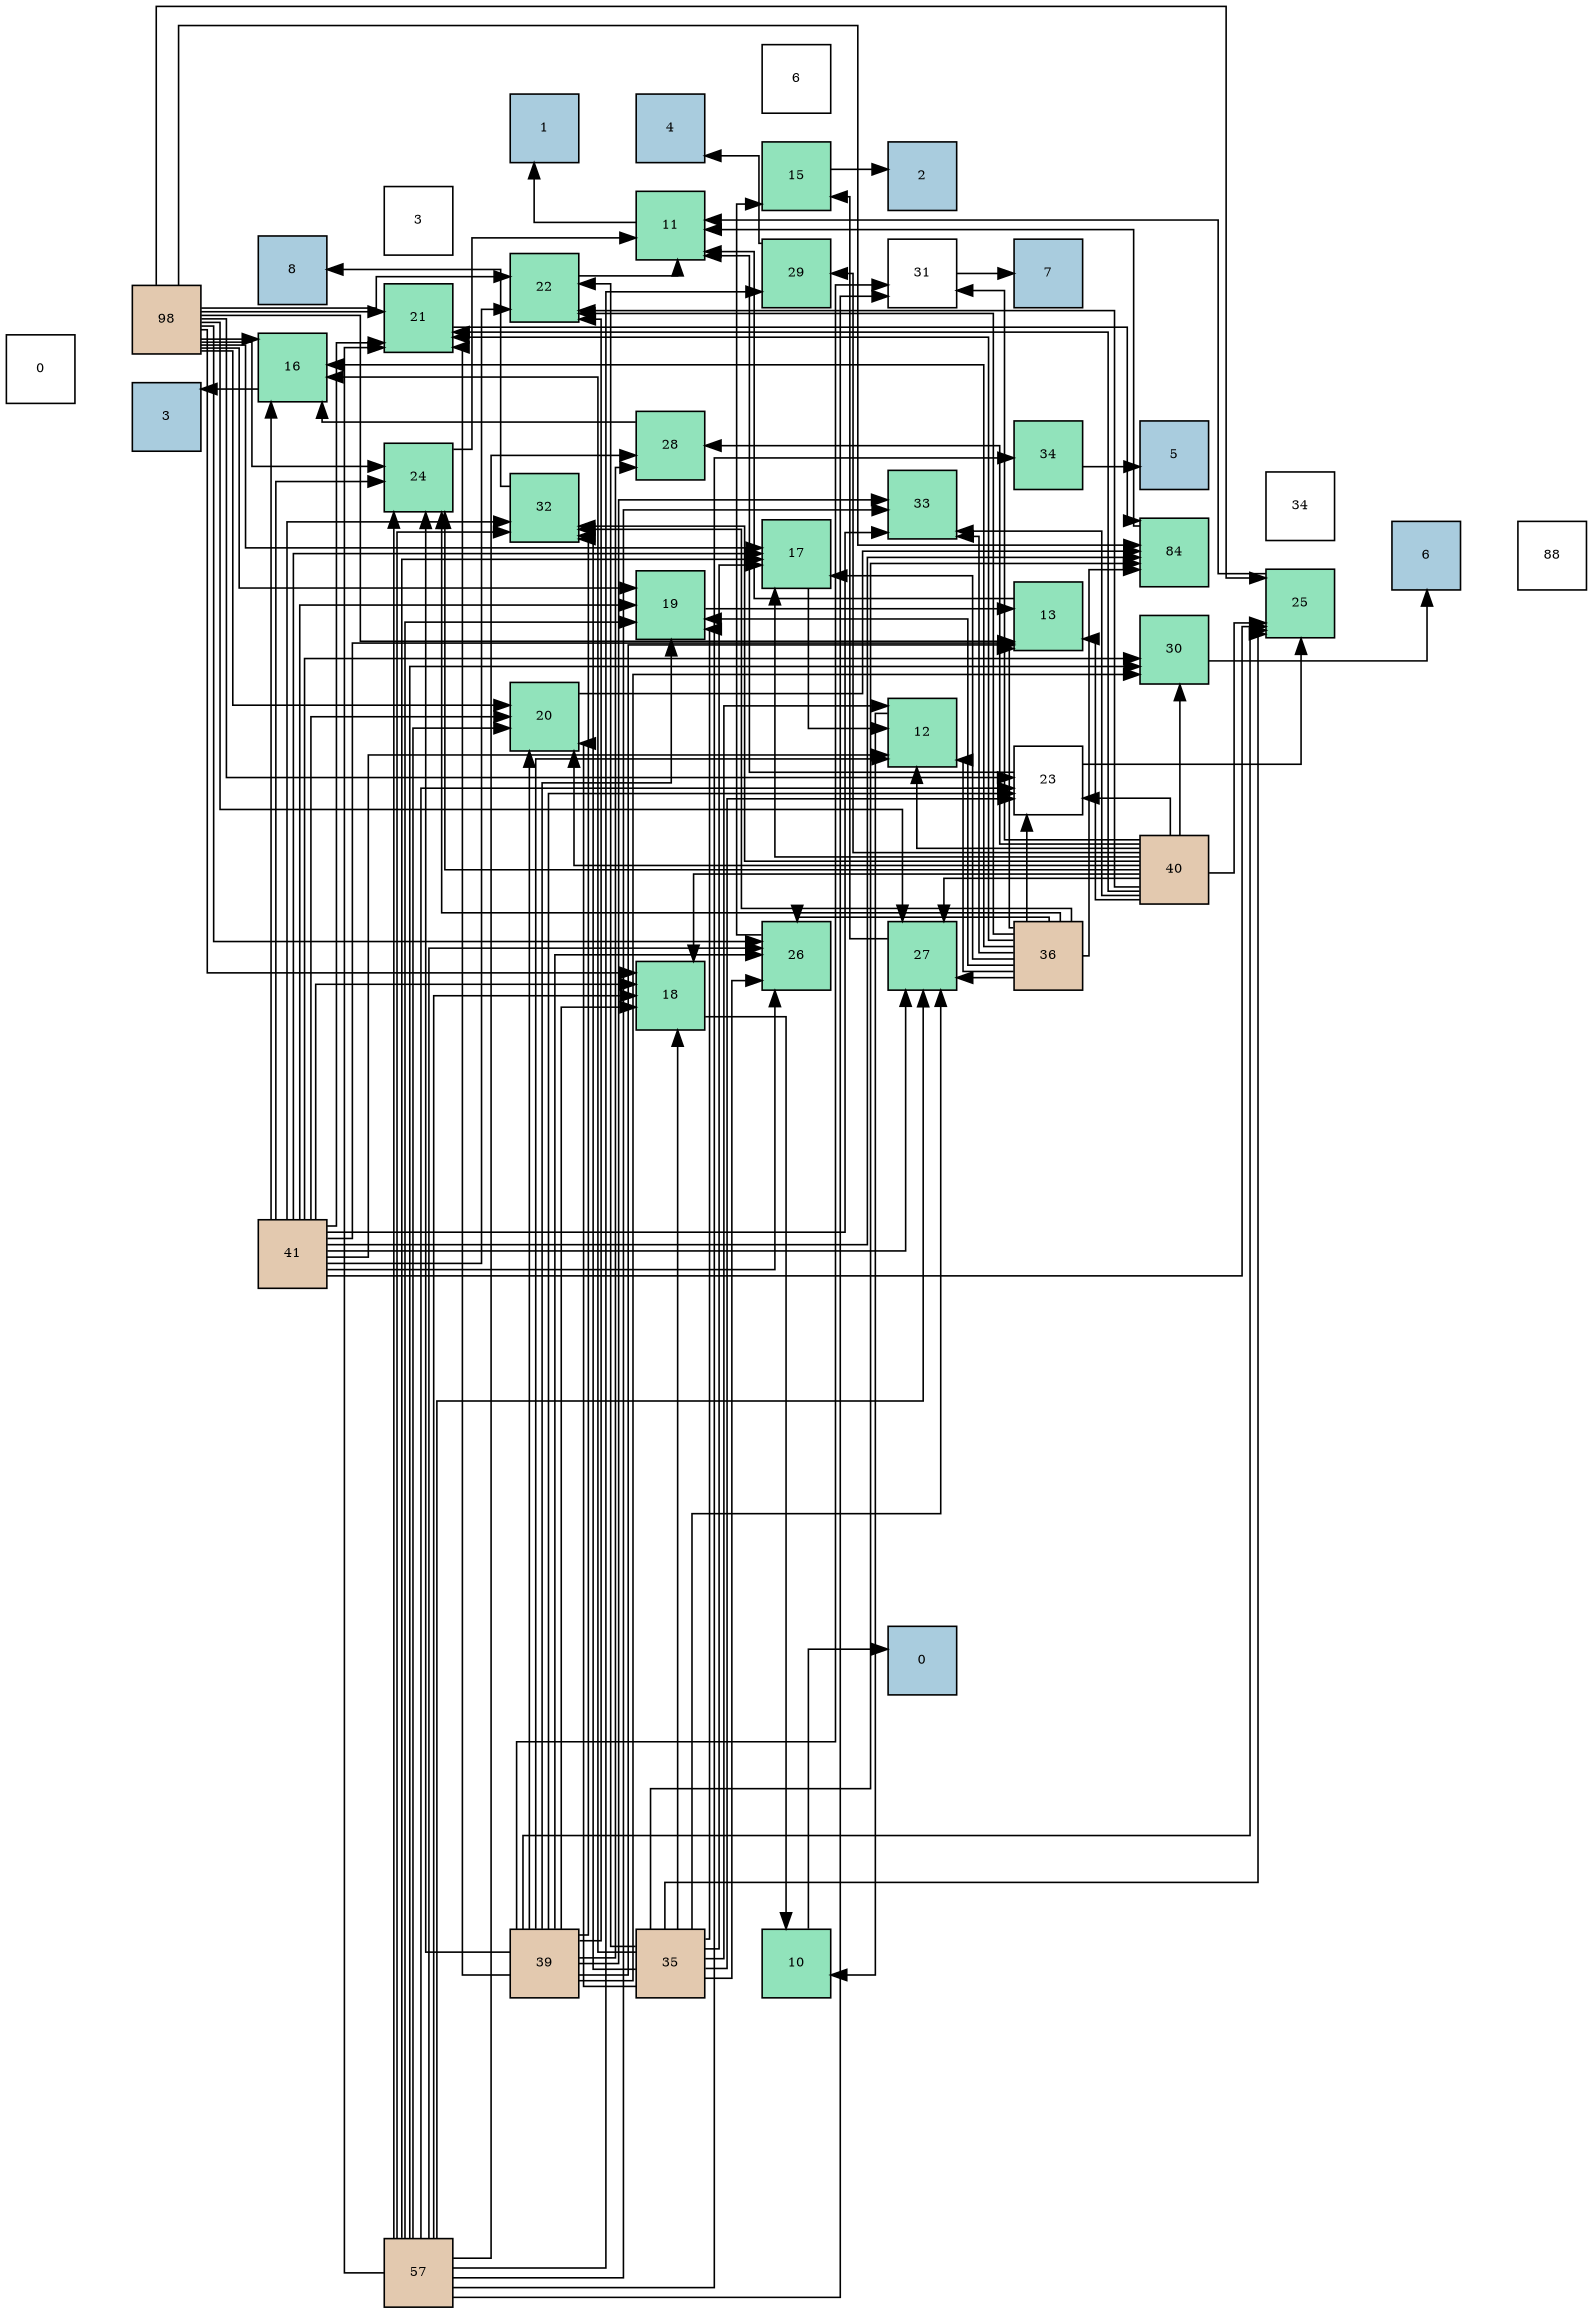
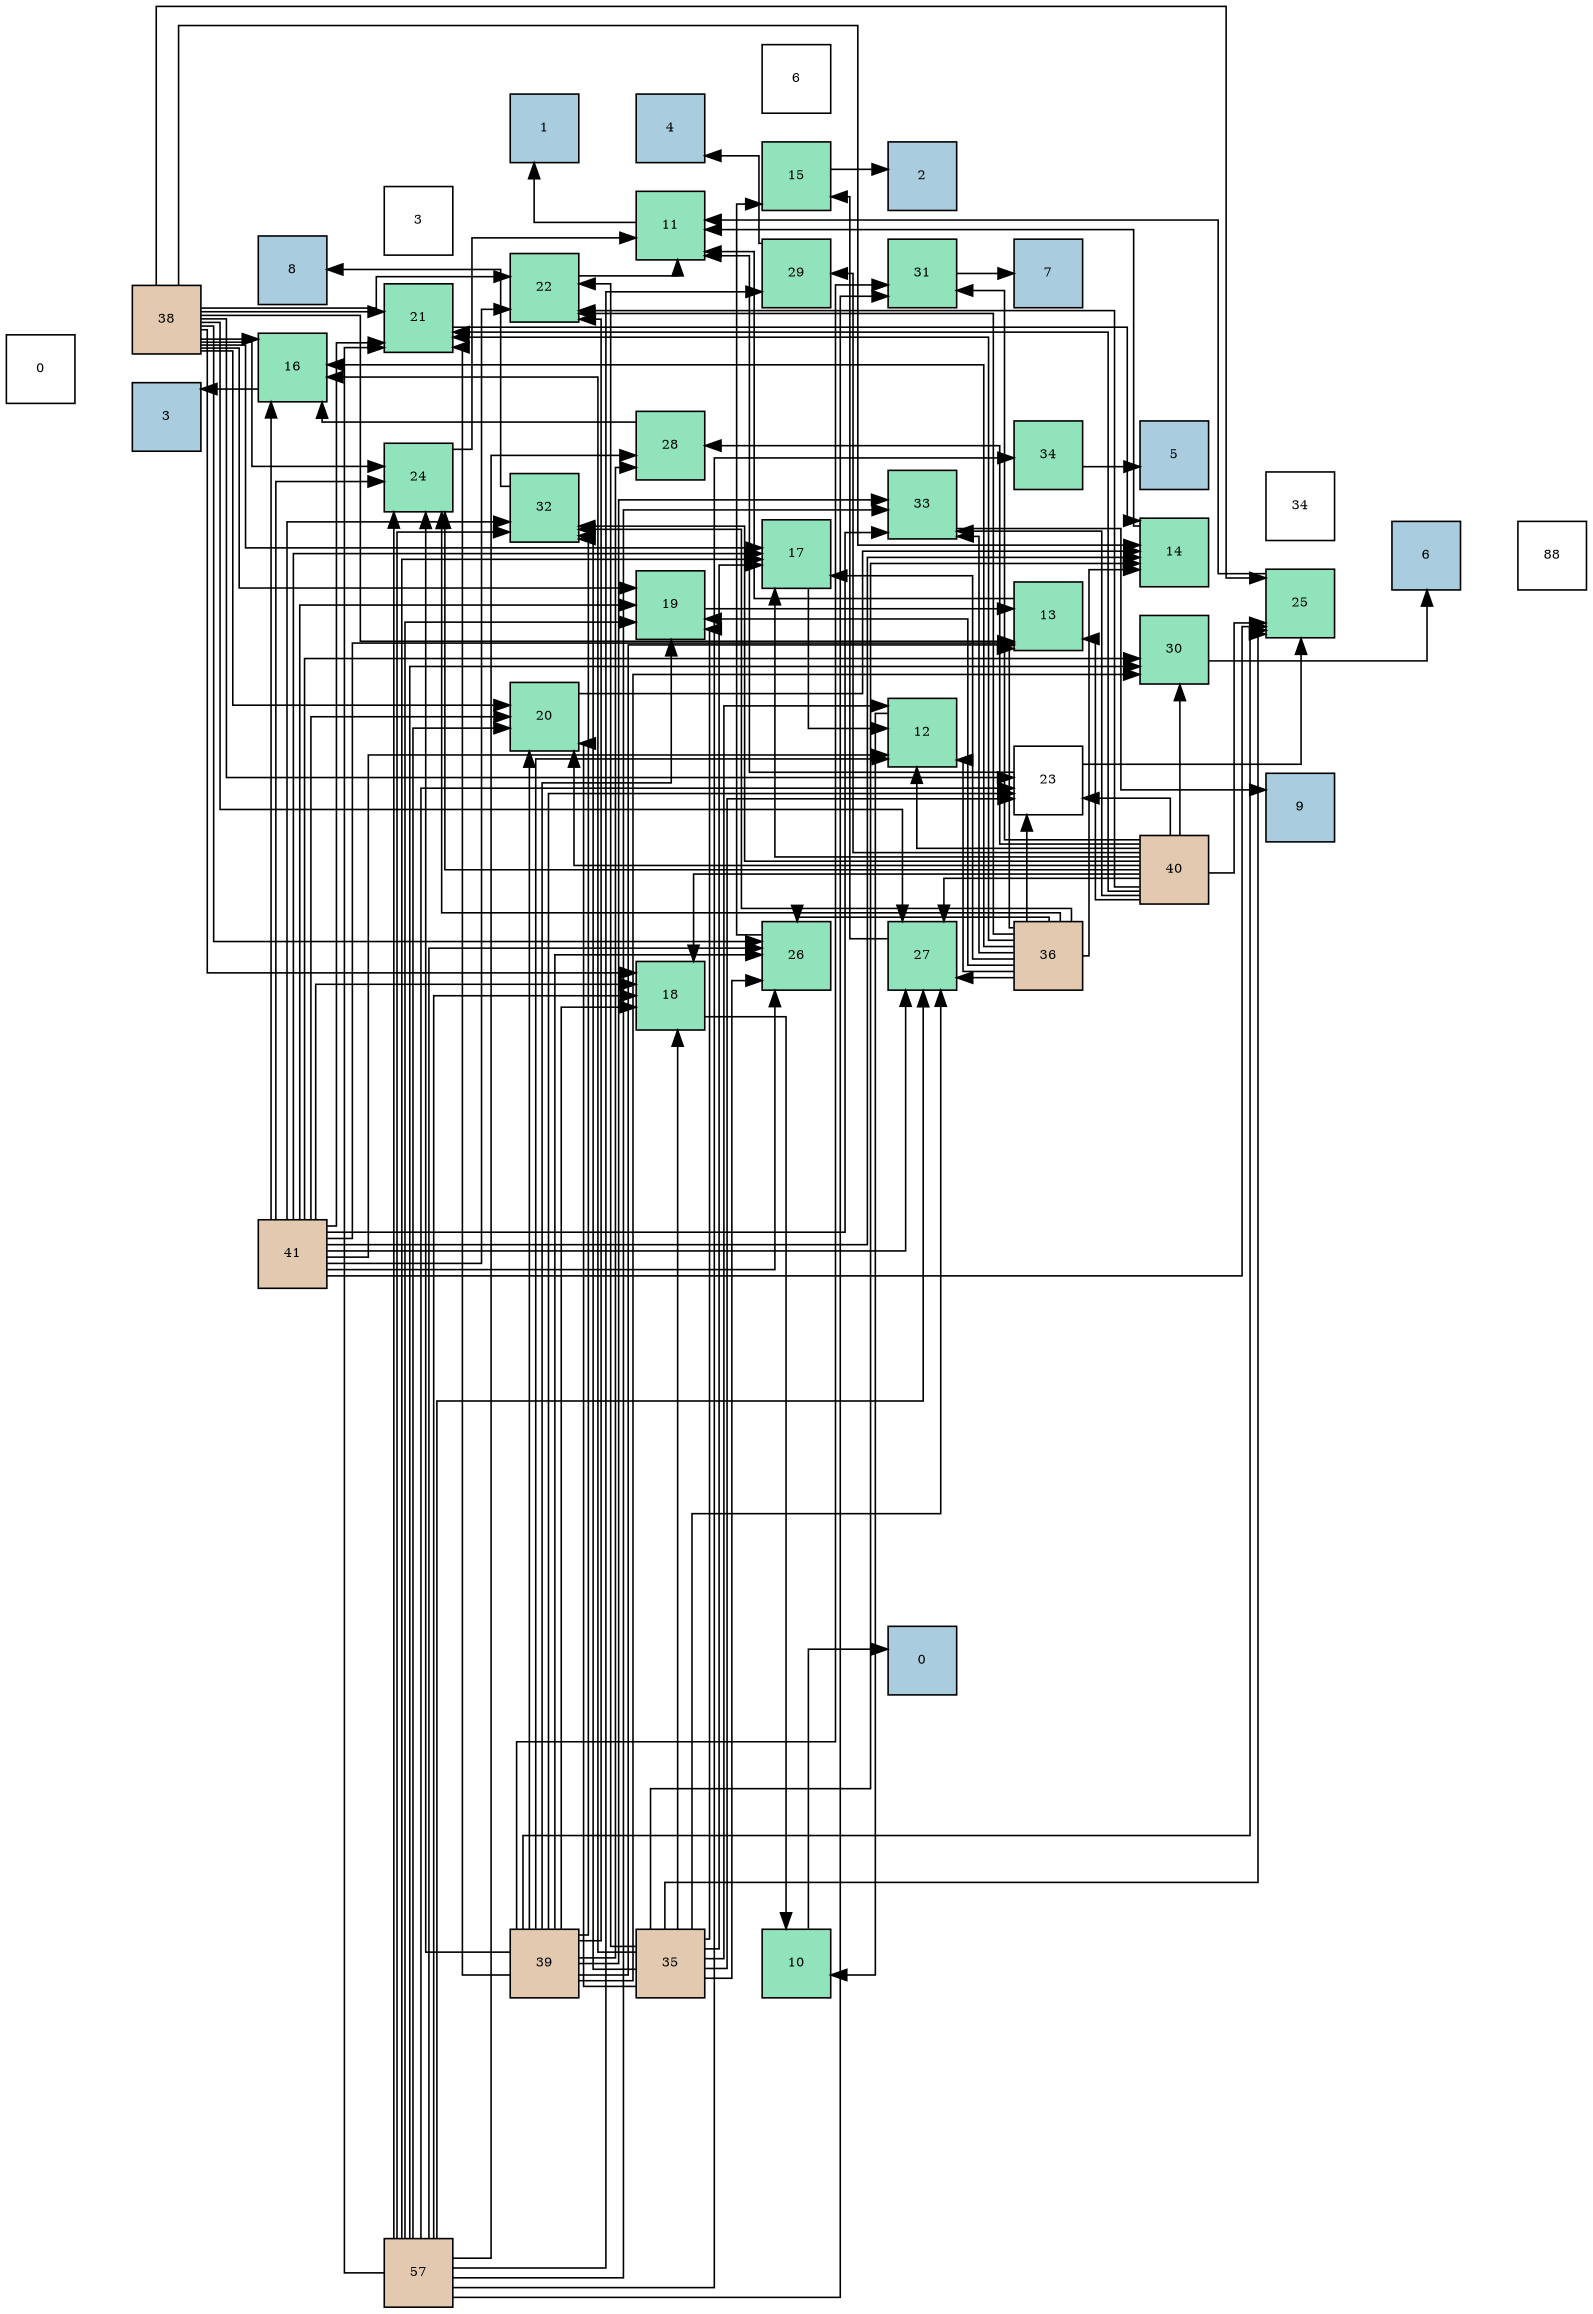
node "31": fillcolor #ffffff -> #91e3bb
node "98": label "98" -> "38"
node "84": label "84" -> "14"
node "9": added
